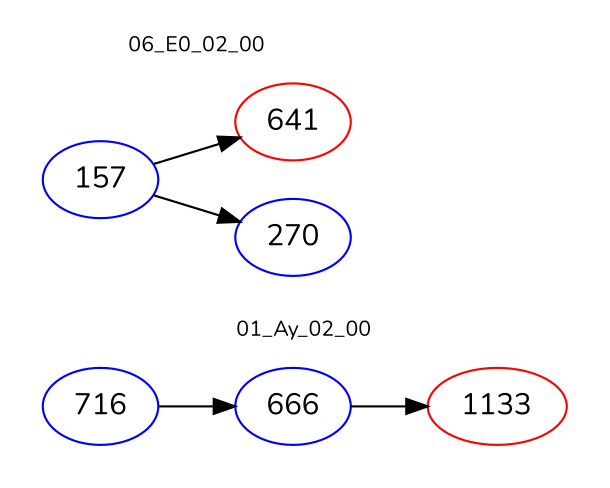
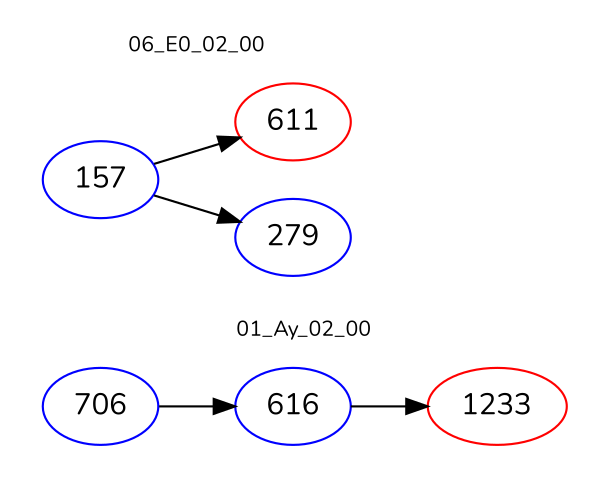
node "641": label "641" -> "611"
node "270": label "270" -> "279"
node "716": label "716" -> "706"
node "666": label "666" -> "616"
node "1133": label "1133" -> "1233"
